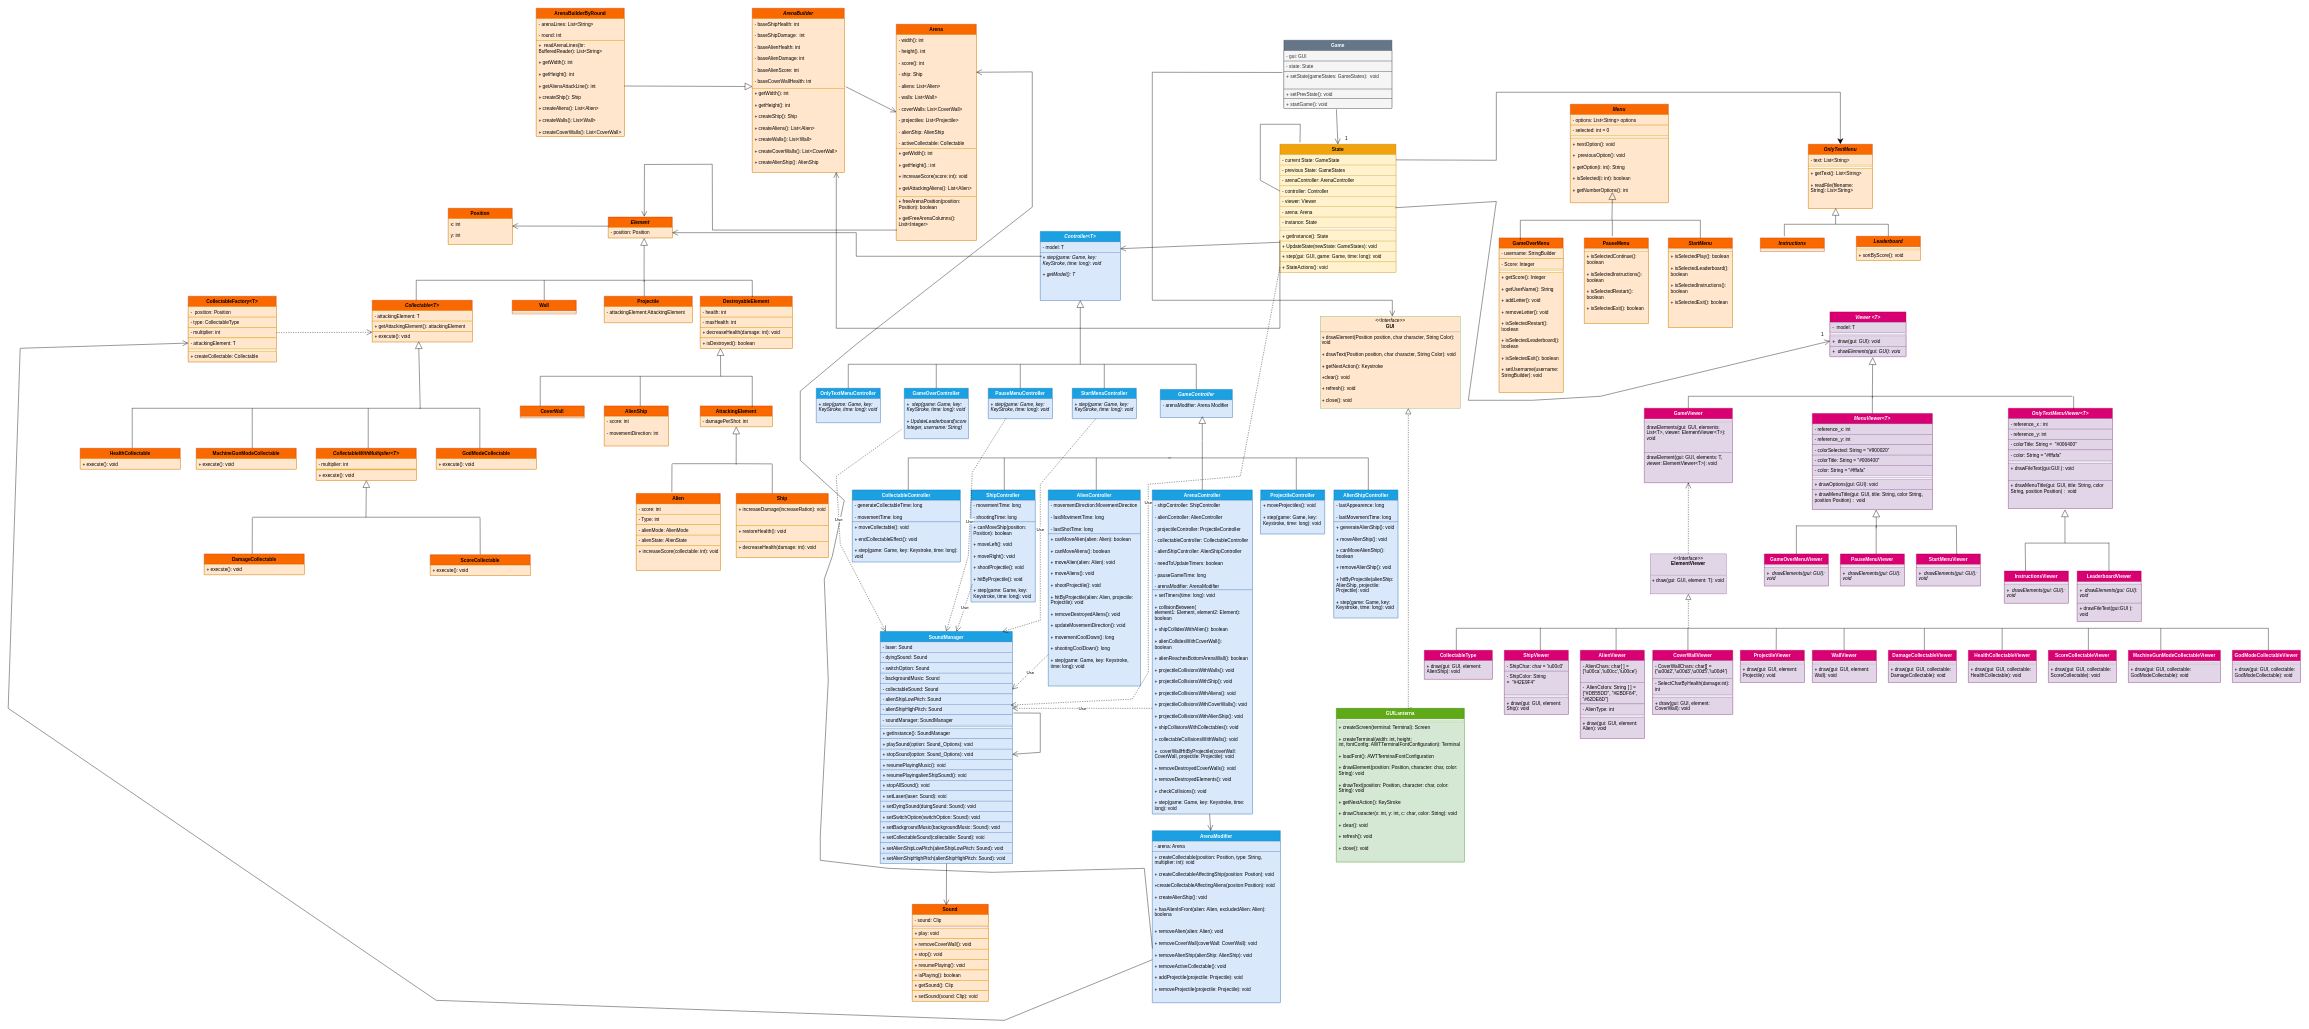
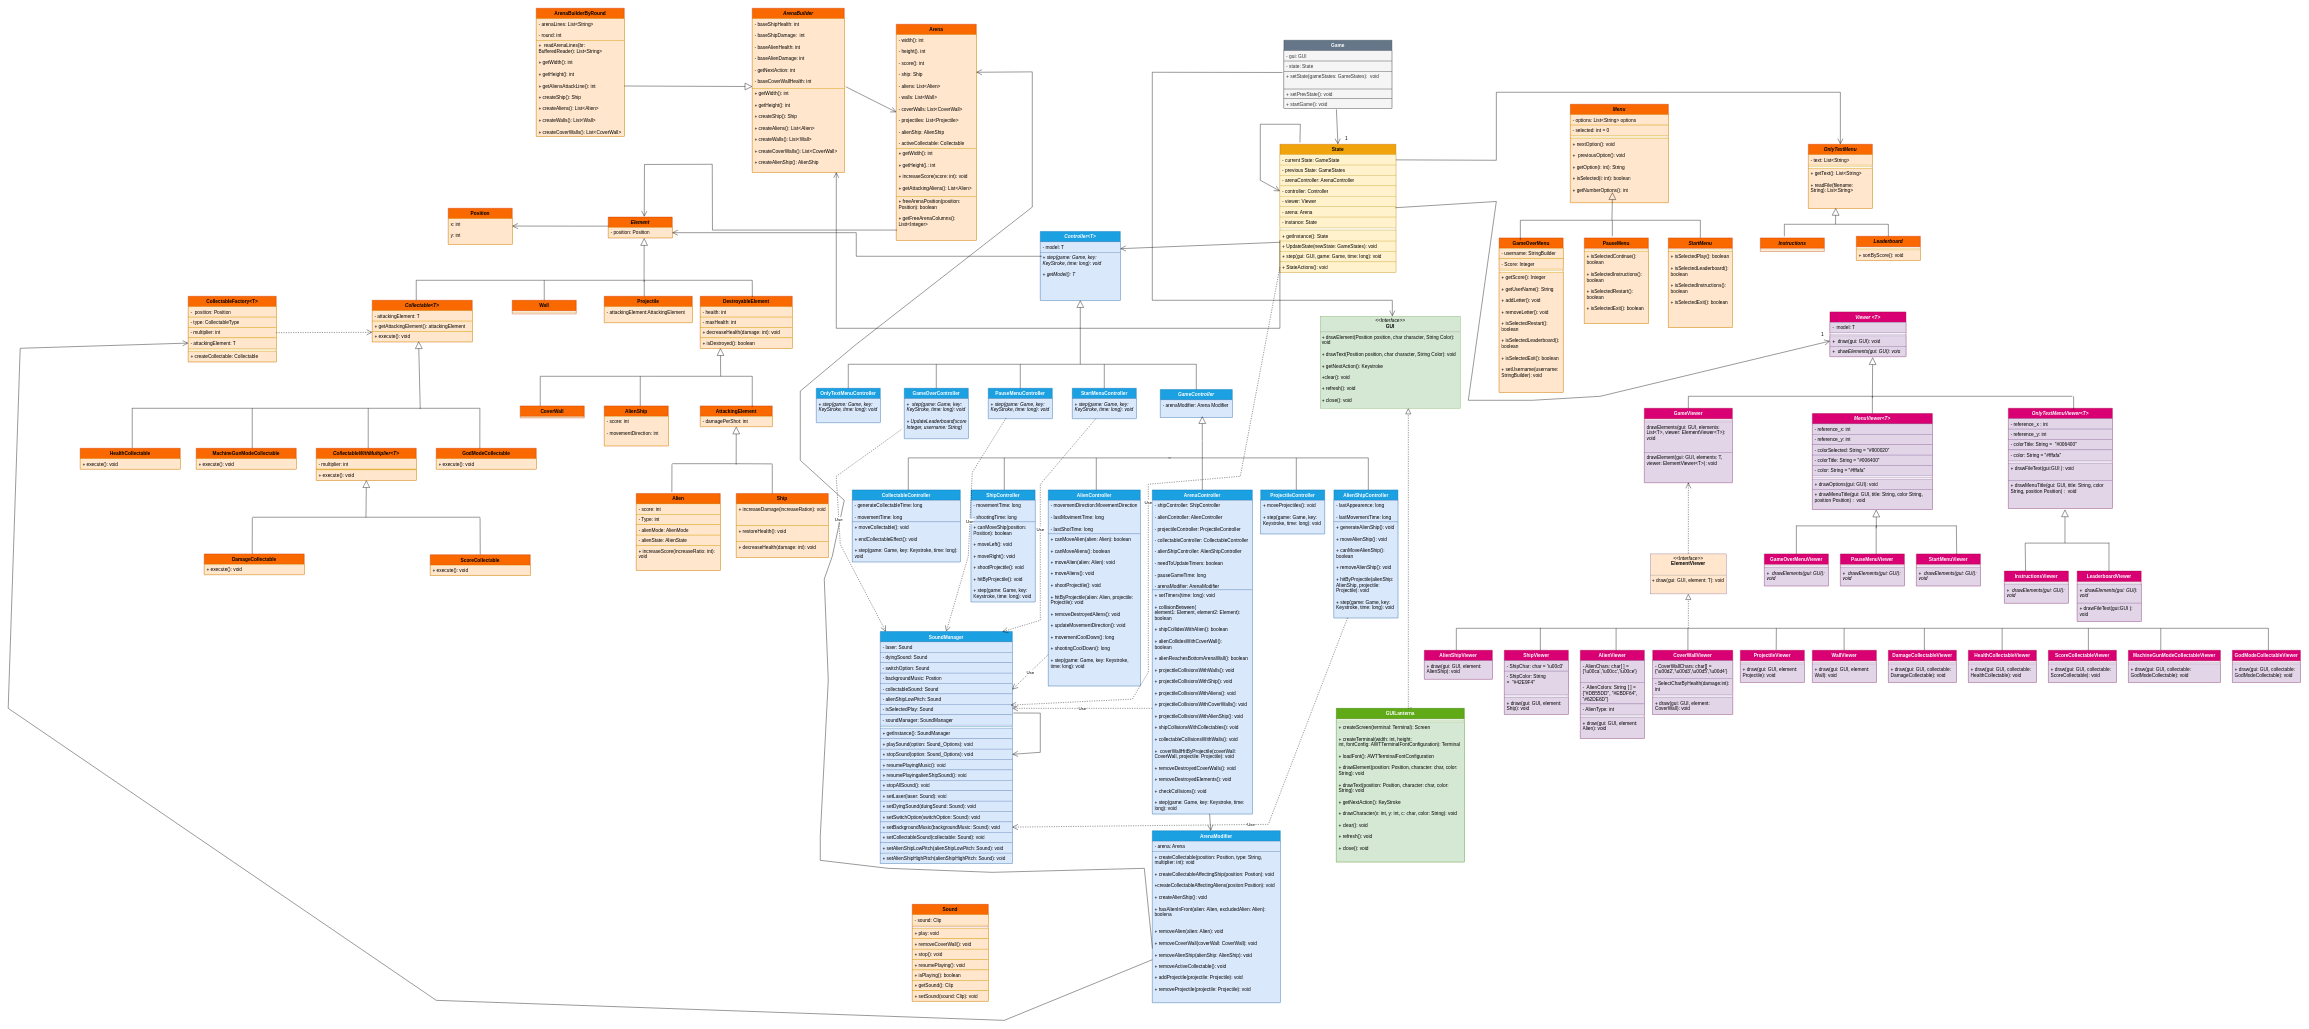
node "- baseShipHealth: int - baseShipDamage: int - baseAlienHealth: int - baseAlienDamage: int - baseAlienScore: int - baseCoverWallHealth: int": label "- baseShipHealth: int - baseShipDamage: int - baseAlienHealth: int - baseAlienDamage: int - baseAlienScore: int - baseCoverWallHealth: int" -> "- baseShipHealth: int - baseShipDamage: int - baseAlienHealth: int - baseAlienDamage: int - getNextAction: int - baseCoverWallHealth: int"
edge "- current State: GameState" -> "OnlyTextMenu": arrowhead classic -> open
edge "- controller: Controller" -- "State": arrowhead none -> open
node "<<Interface>> GUI + drawElement(Position position, char character, String Color): void + drawText(Position position, char character, String Color): void + getNextAction(): Keystroke +clear(): void + refresh(): void + close(): void": fillcolor #ffe6cc -> #d5e8d4
node "+ increaseScore(collectable: int): void": label "+ increaseScore(collectable: int): void" -> "+ increaseScore(increaseRatio: int): void"
node "<<Interface>> ElementViewer + draw(gui: GUI, element: T): void": fillcolor #e1d5e7 -> #ffe6cc
edge "+ canMoveShip(position: Position): boolean + moveLeft(): void + moveRight(): void + shootProjectile(): void + hitByProjectile(): void + step(game: Game, key: Keystroke, time: long): void" -> "SoundManager": removed, label "Use"
node "CollectableType": label "CollectableType" -> "AlienShipViewer"
node "- backgroundMusic: Sound": label "- backgroundMusic: Sound" -> "- backgroundMusic: Postion"
node "- alienShipHighPitch: Sound": label "- alienShipHighPitch: Sound" -> "- isSelectedPlay: Sound"
edge "+ generateAlienShip(): void + moveAlienShip(): void + canMoveAlienShip(): boolean + removeAlienShip(): void + hitByProjectile(alienShip: AlienShip, projectile: Projectile): void + step(game: Game, key: Keystroke, time: long): void" -> "+ setBackgroundMusic(backgroundMusic: Sound): void": added, label "Use"
edge "+ setAlienShipHighPitch(alienShipHighPitch: Sound): void" -> "Sound": removed
